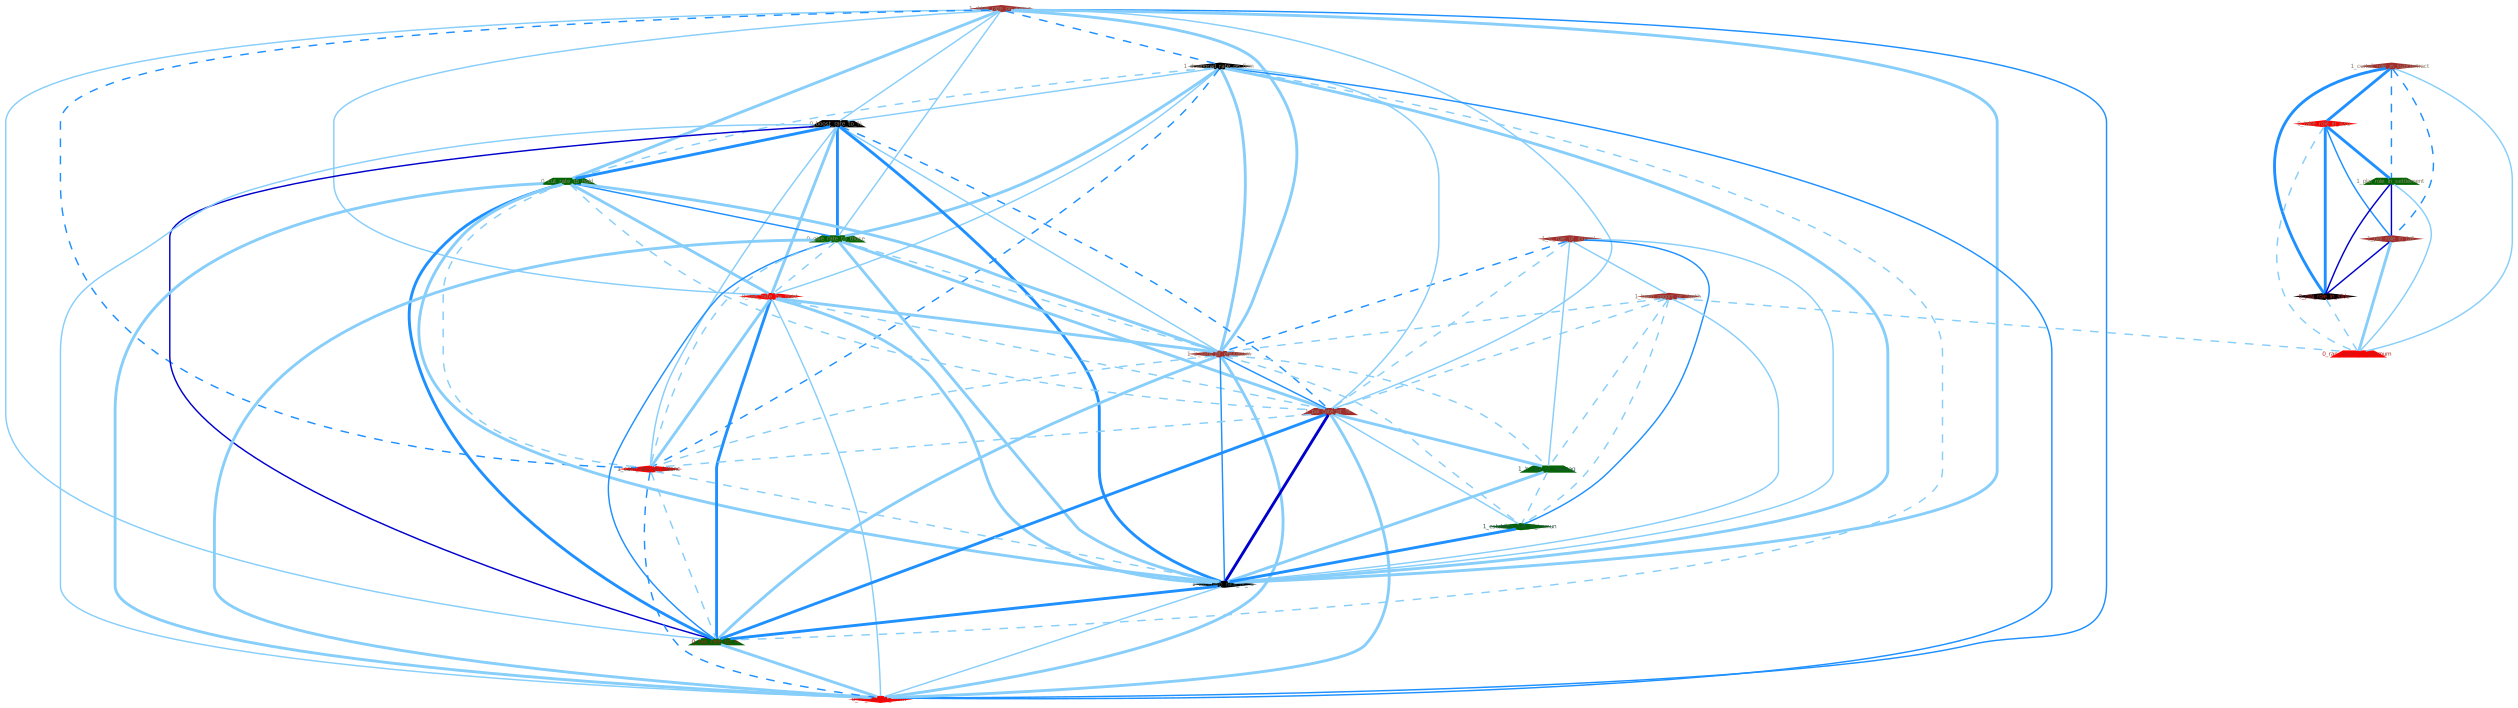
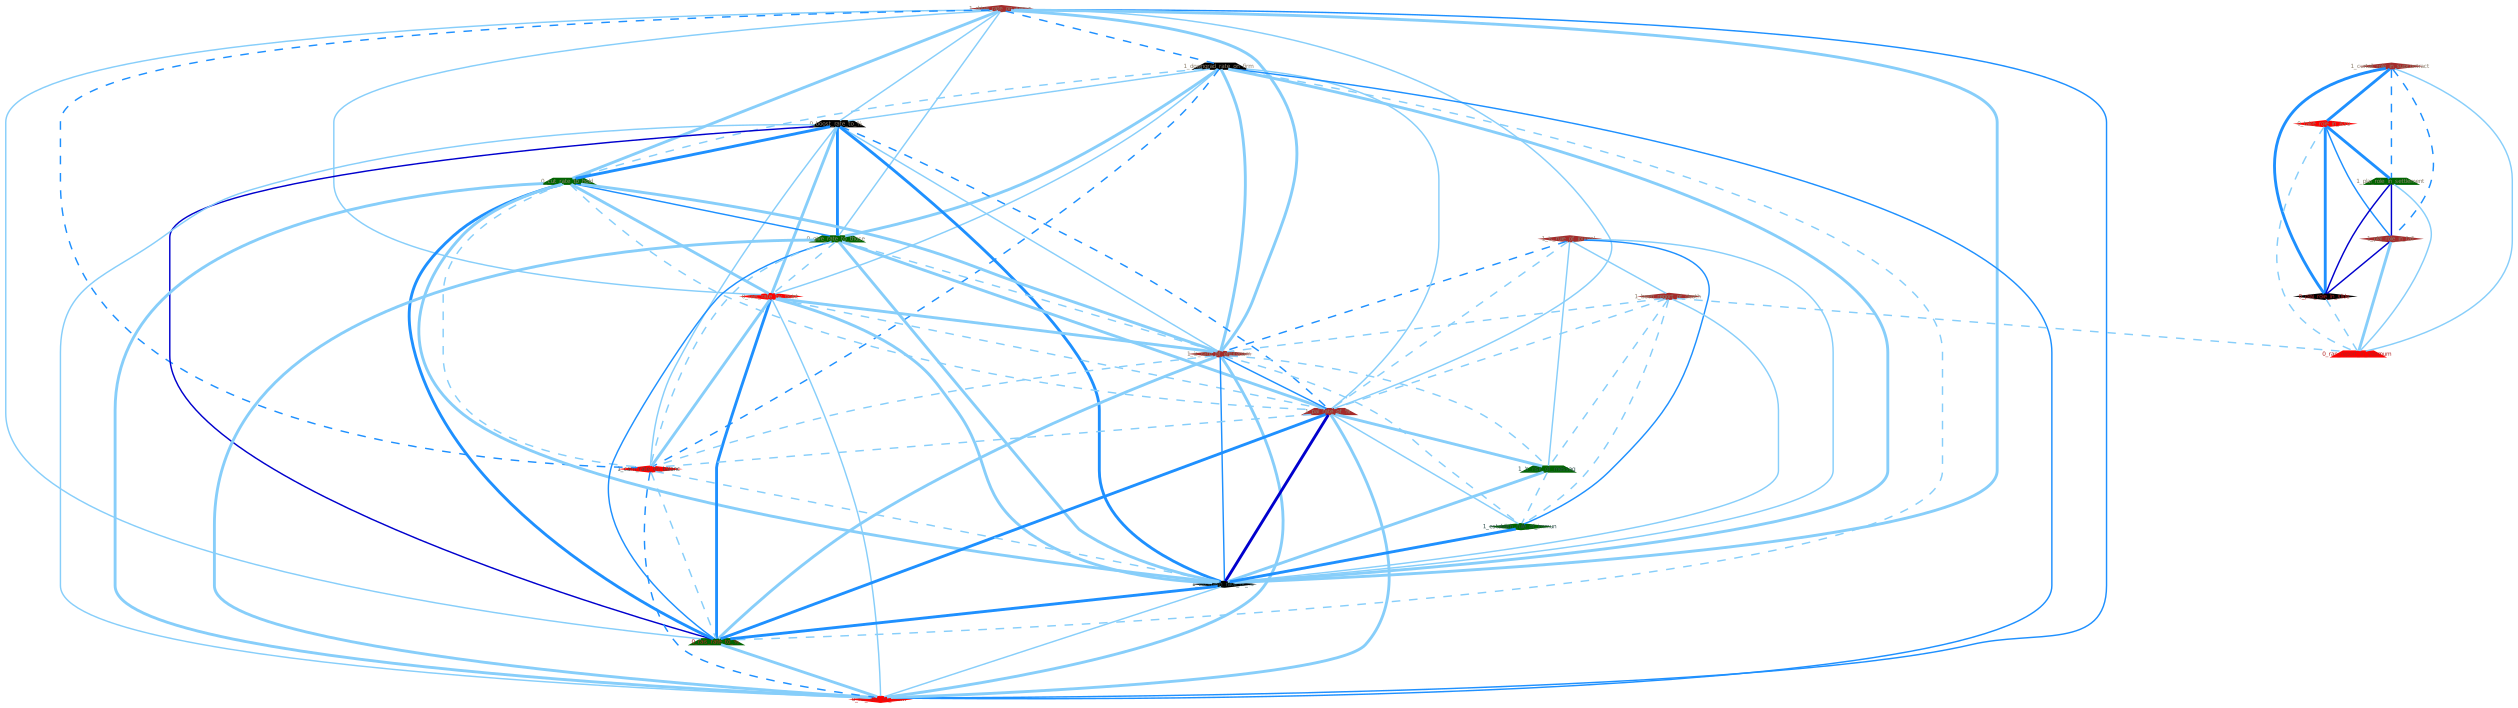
node "1_downgrad_rate_on_firm": shape diamond -> trapezium
